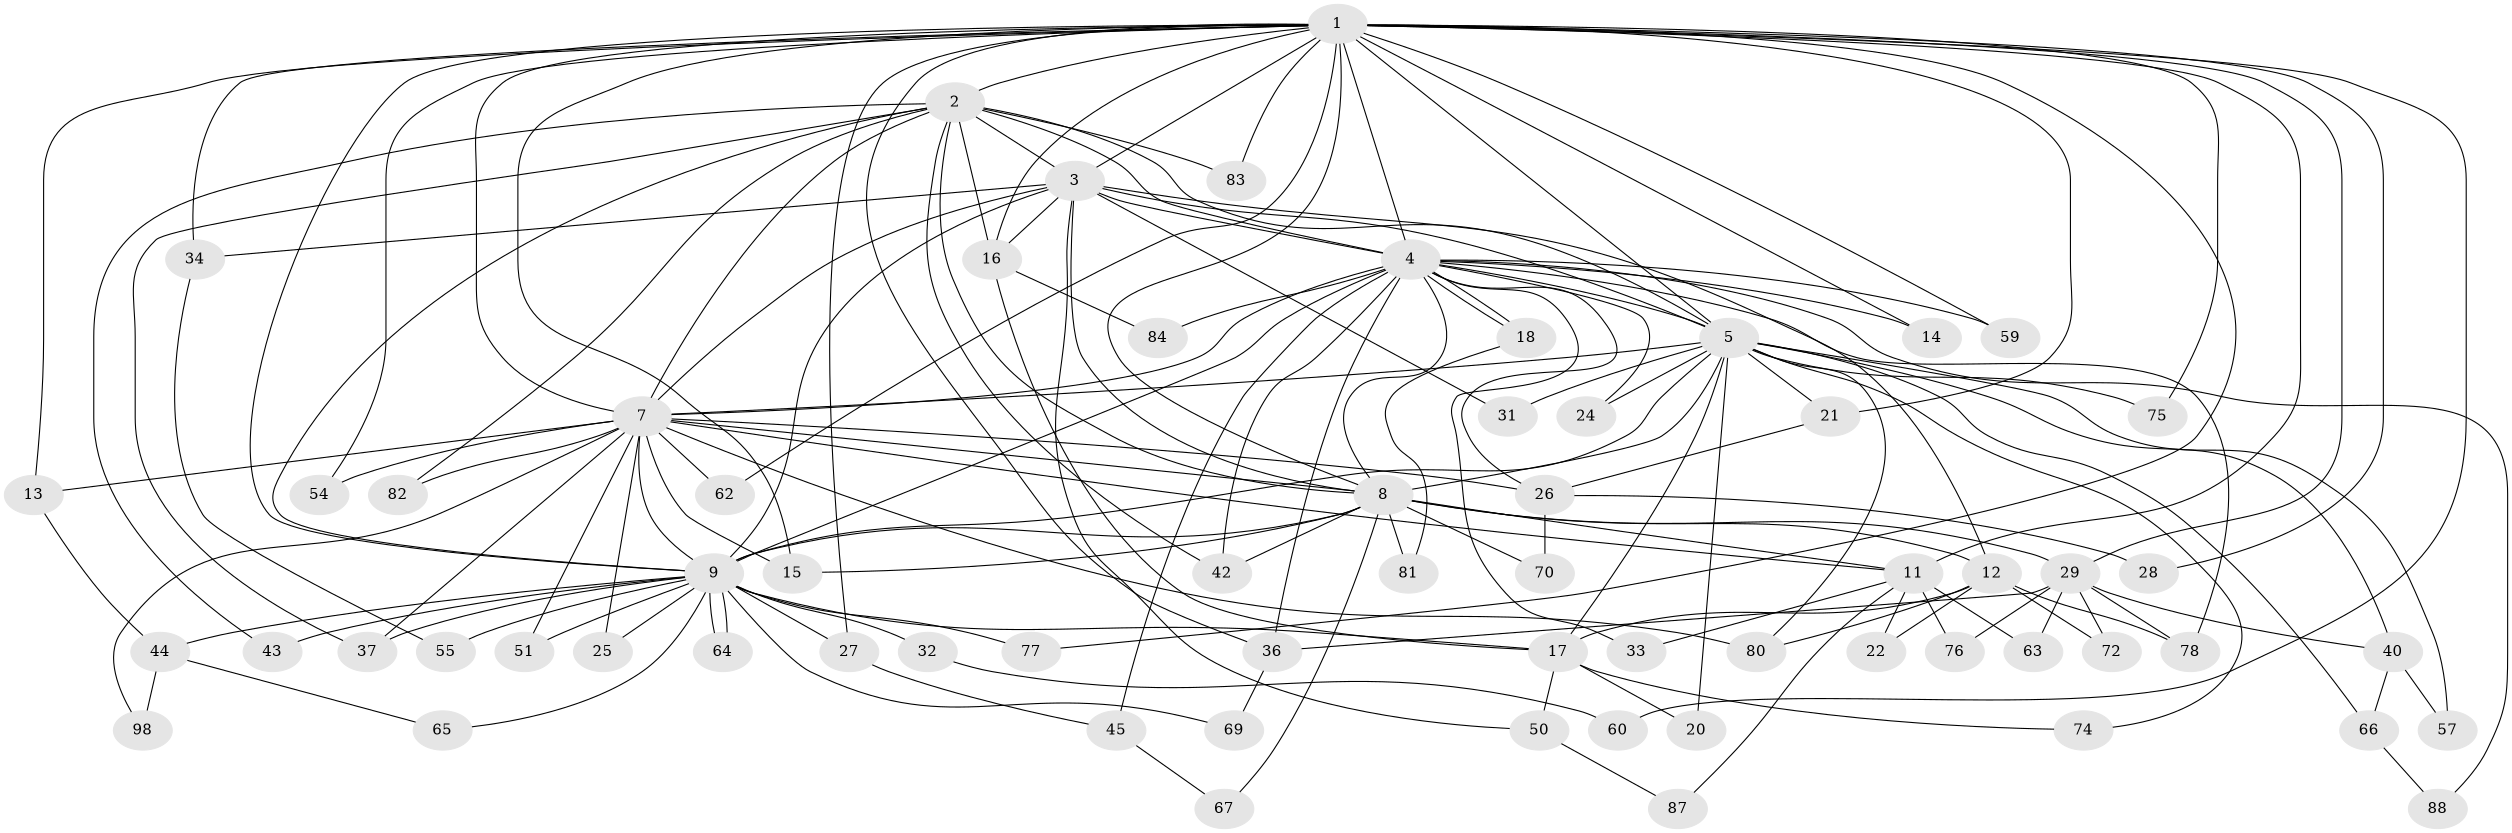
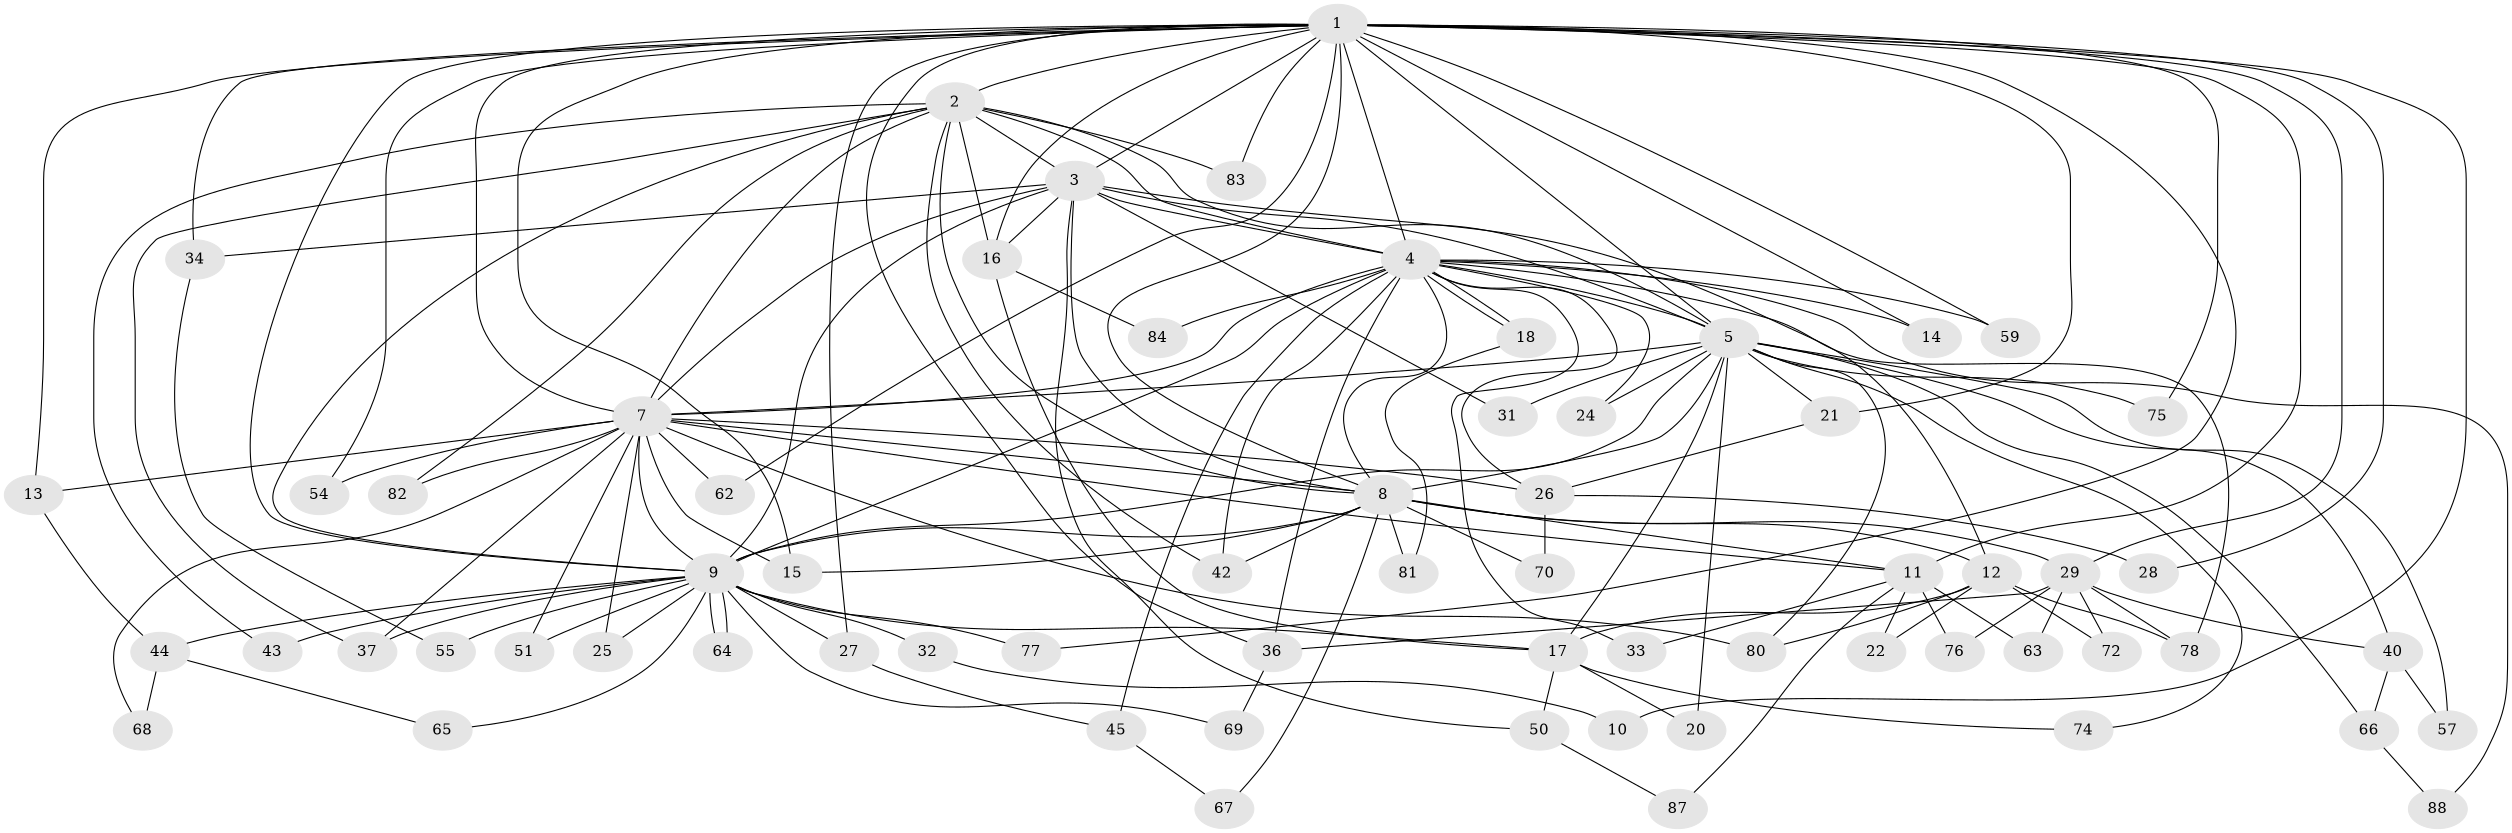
node "98": label "98" -> "68"
node "60": label "60" -> "10"
